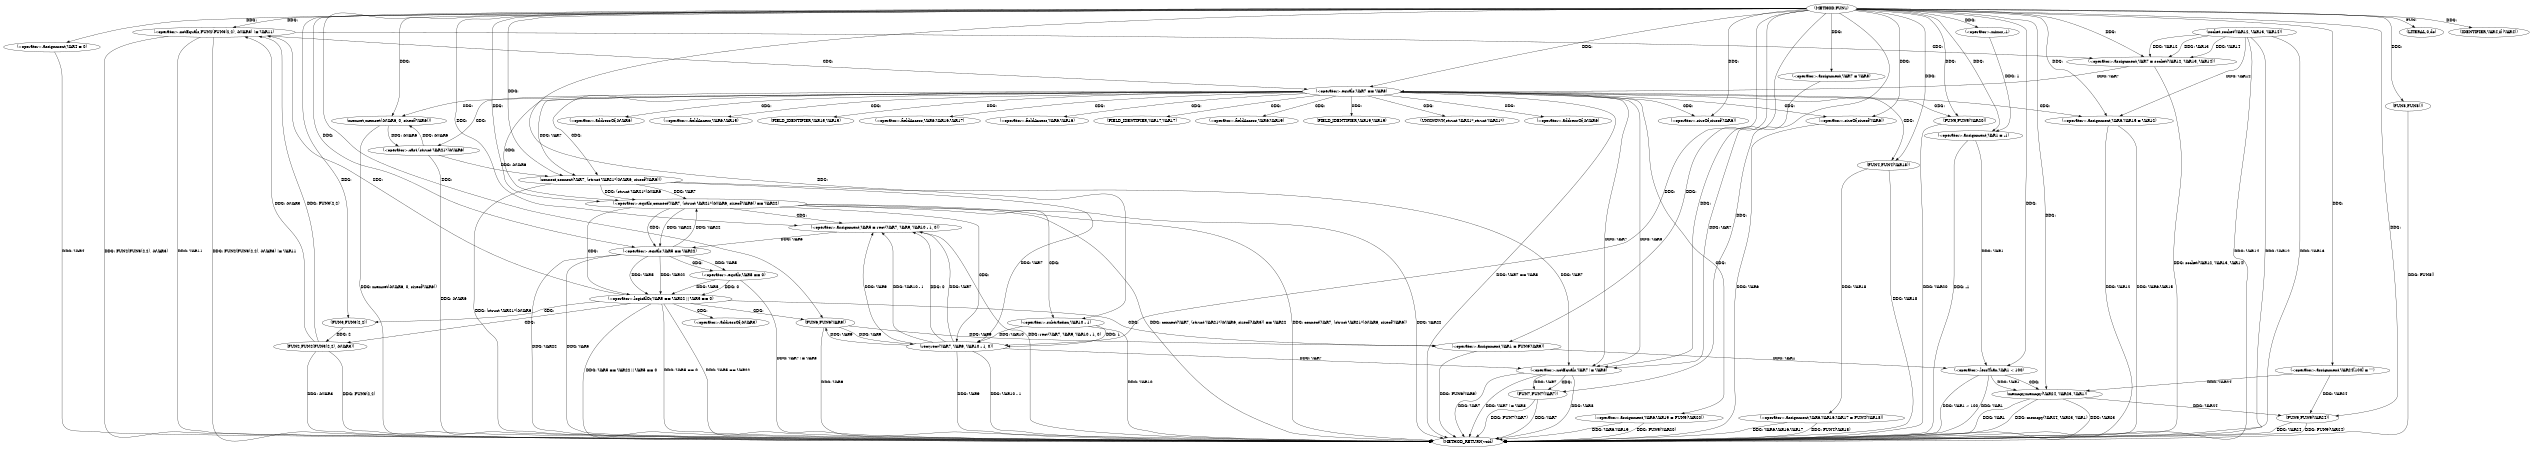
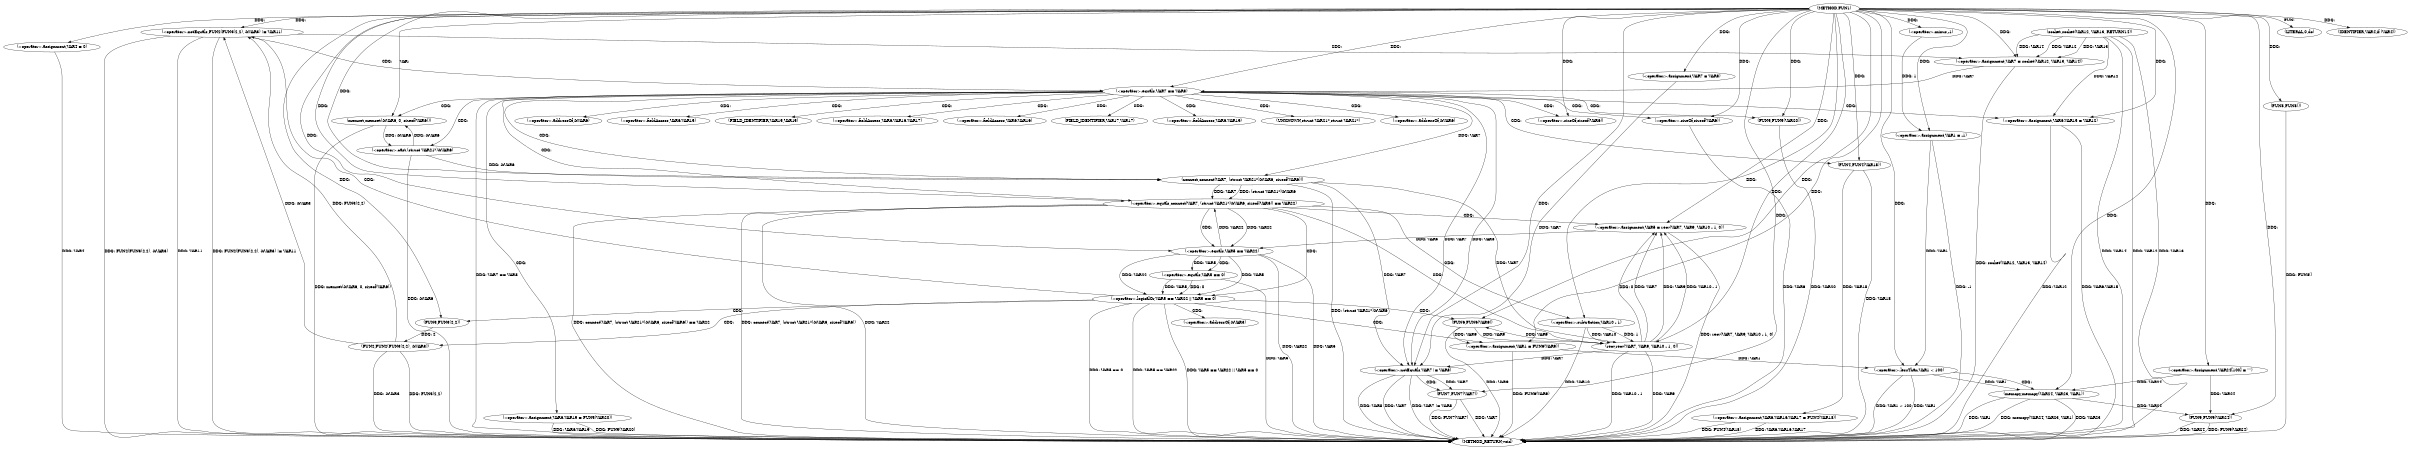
node "(socket,socket(VAR12, VAR13, VAR14))": label "(socket,socket(VAR12, VAR13, VAR14))" -> "(socket,socket(VAR12, VAR13, RETURN14))"
edge "(METHOD,FUN1)" -> "(memset,memset(&VAR6, 0, sizeof(VAR6)))": label "DDG: " -> "VAR: "
node "(FIELD_IDENTIFIER,VAR19,VAR19)": removed
edge "(<operator>.equals,VAR5 == 0)" -> "(METHOD_RETURN,void)": label "DDG: VAR7 != VAR8" -> "DDG: VAR5"
